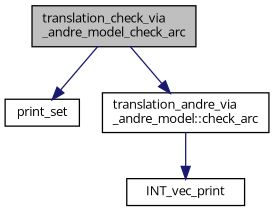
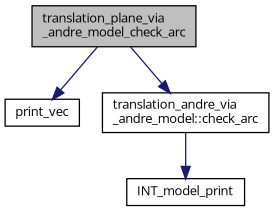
node "translation_check_via _andre_model_check_arc": label "translation_check_via _andre_model_check_arc" -> "translation_plane_via _andre_model_check_arc"
node "print_set": label "print_set" -> "print_vec"
node "INT_vec_print": label "INT_vec_print" -> "INT_model_print"
